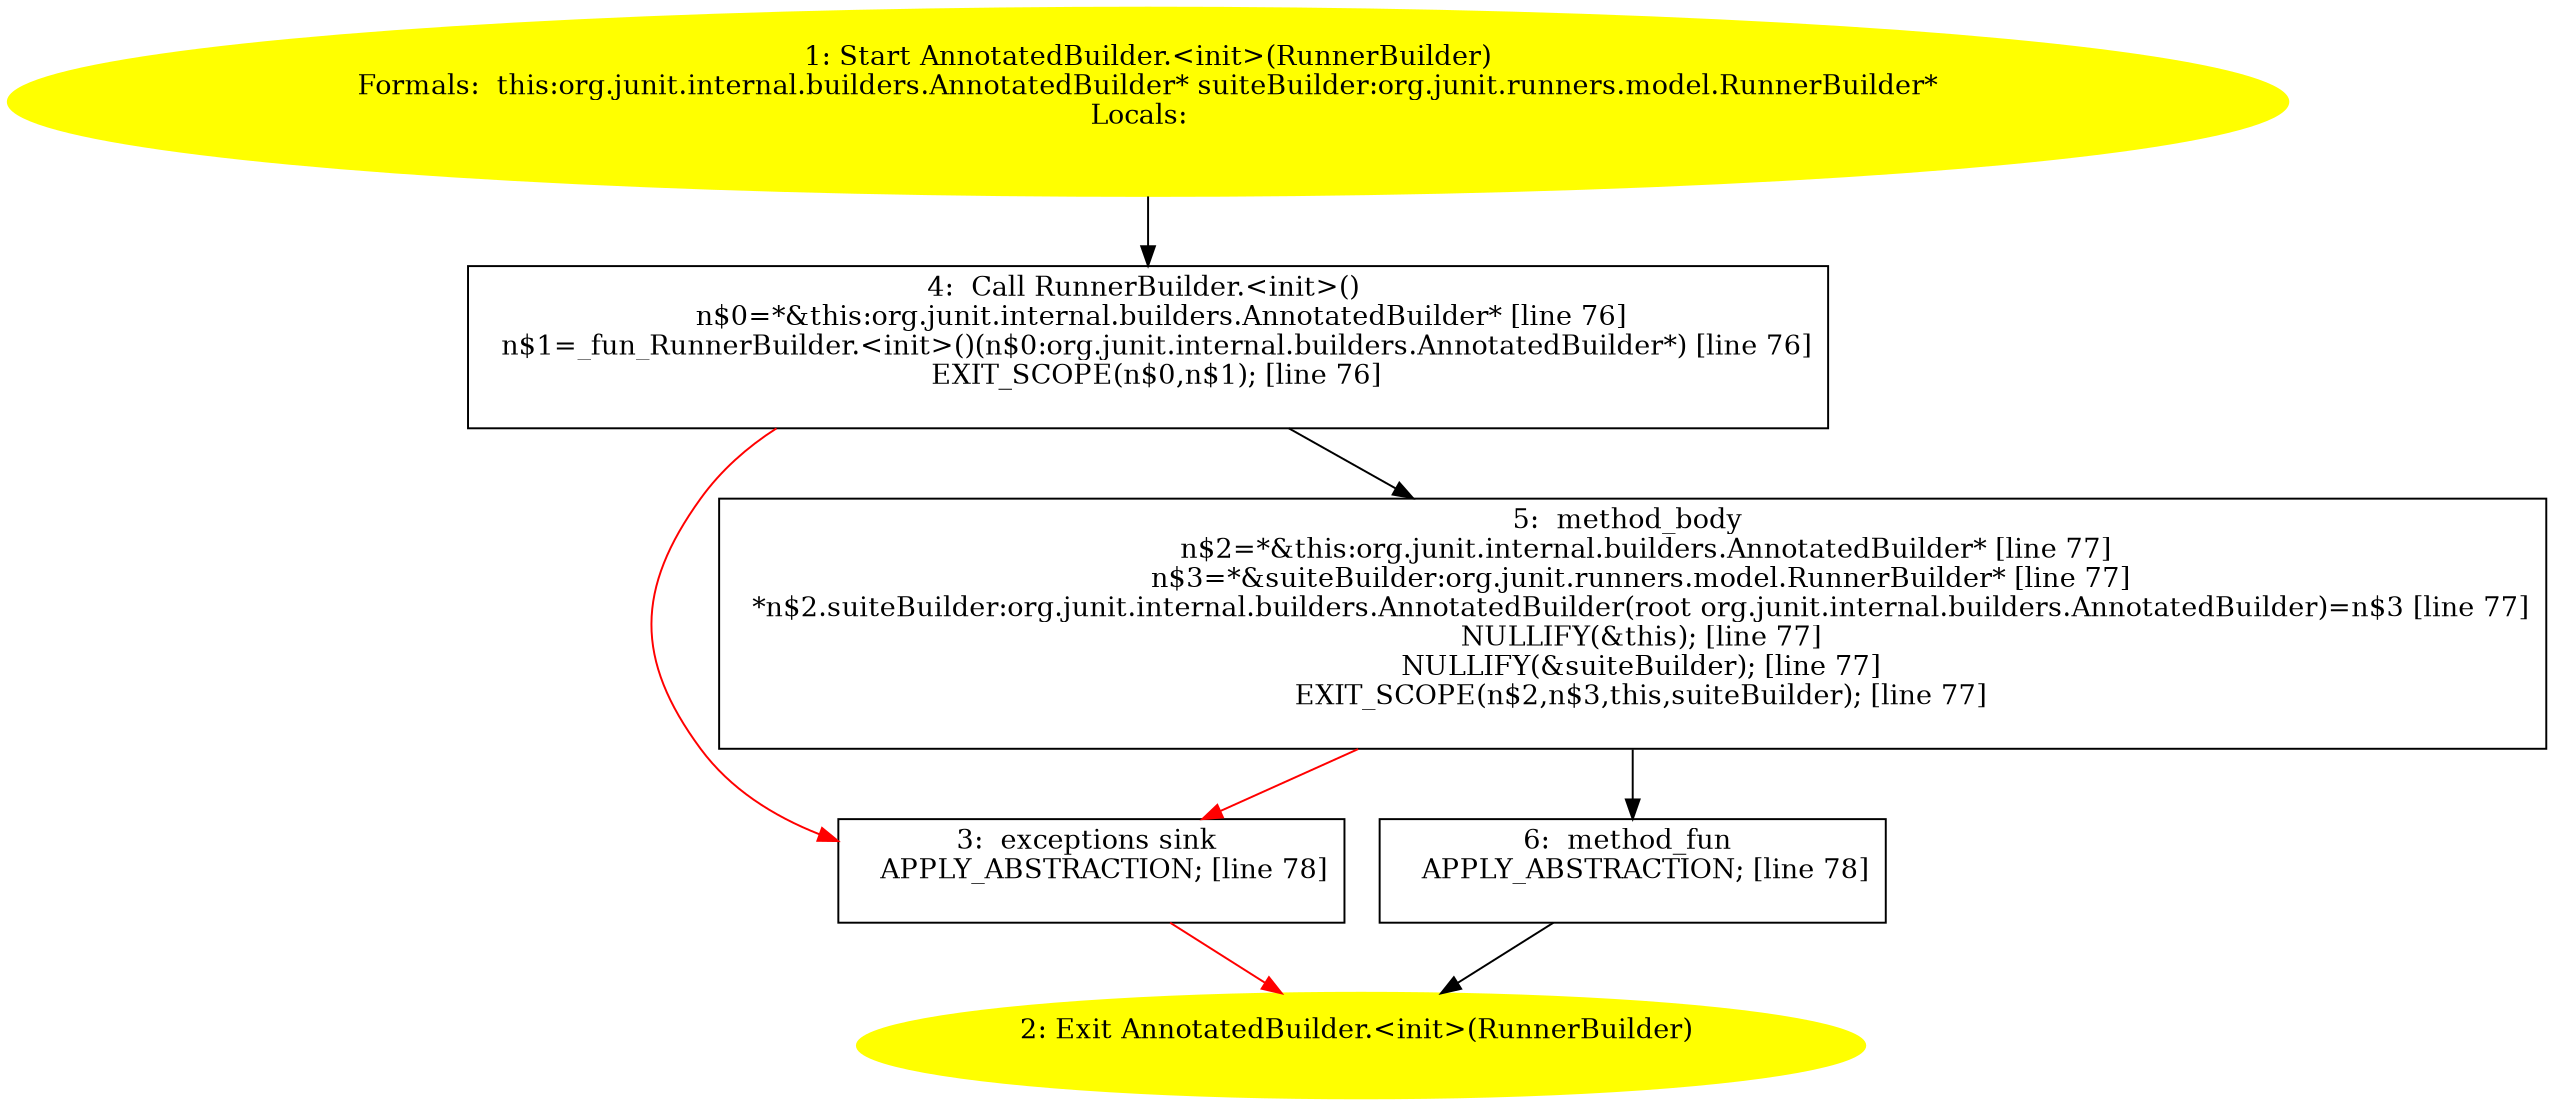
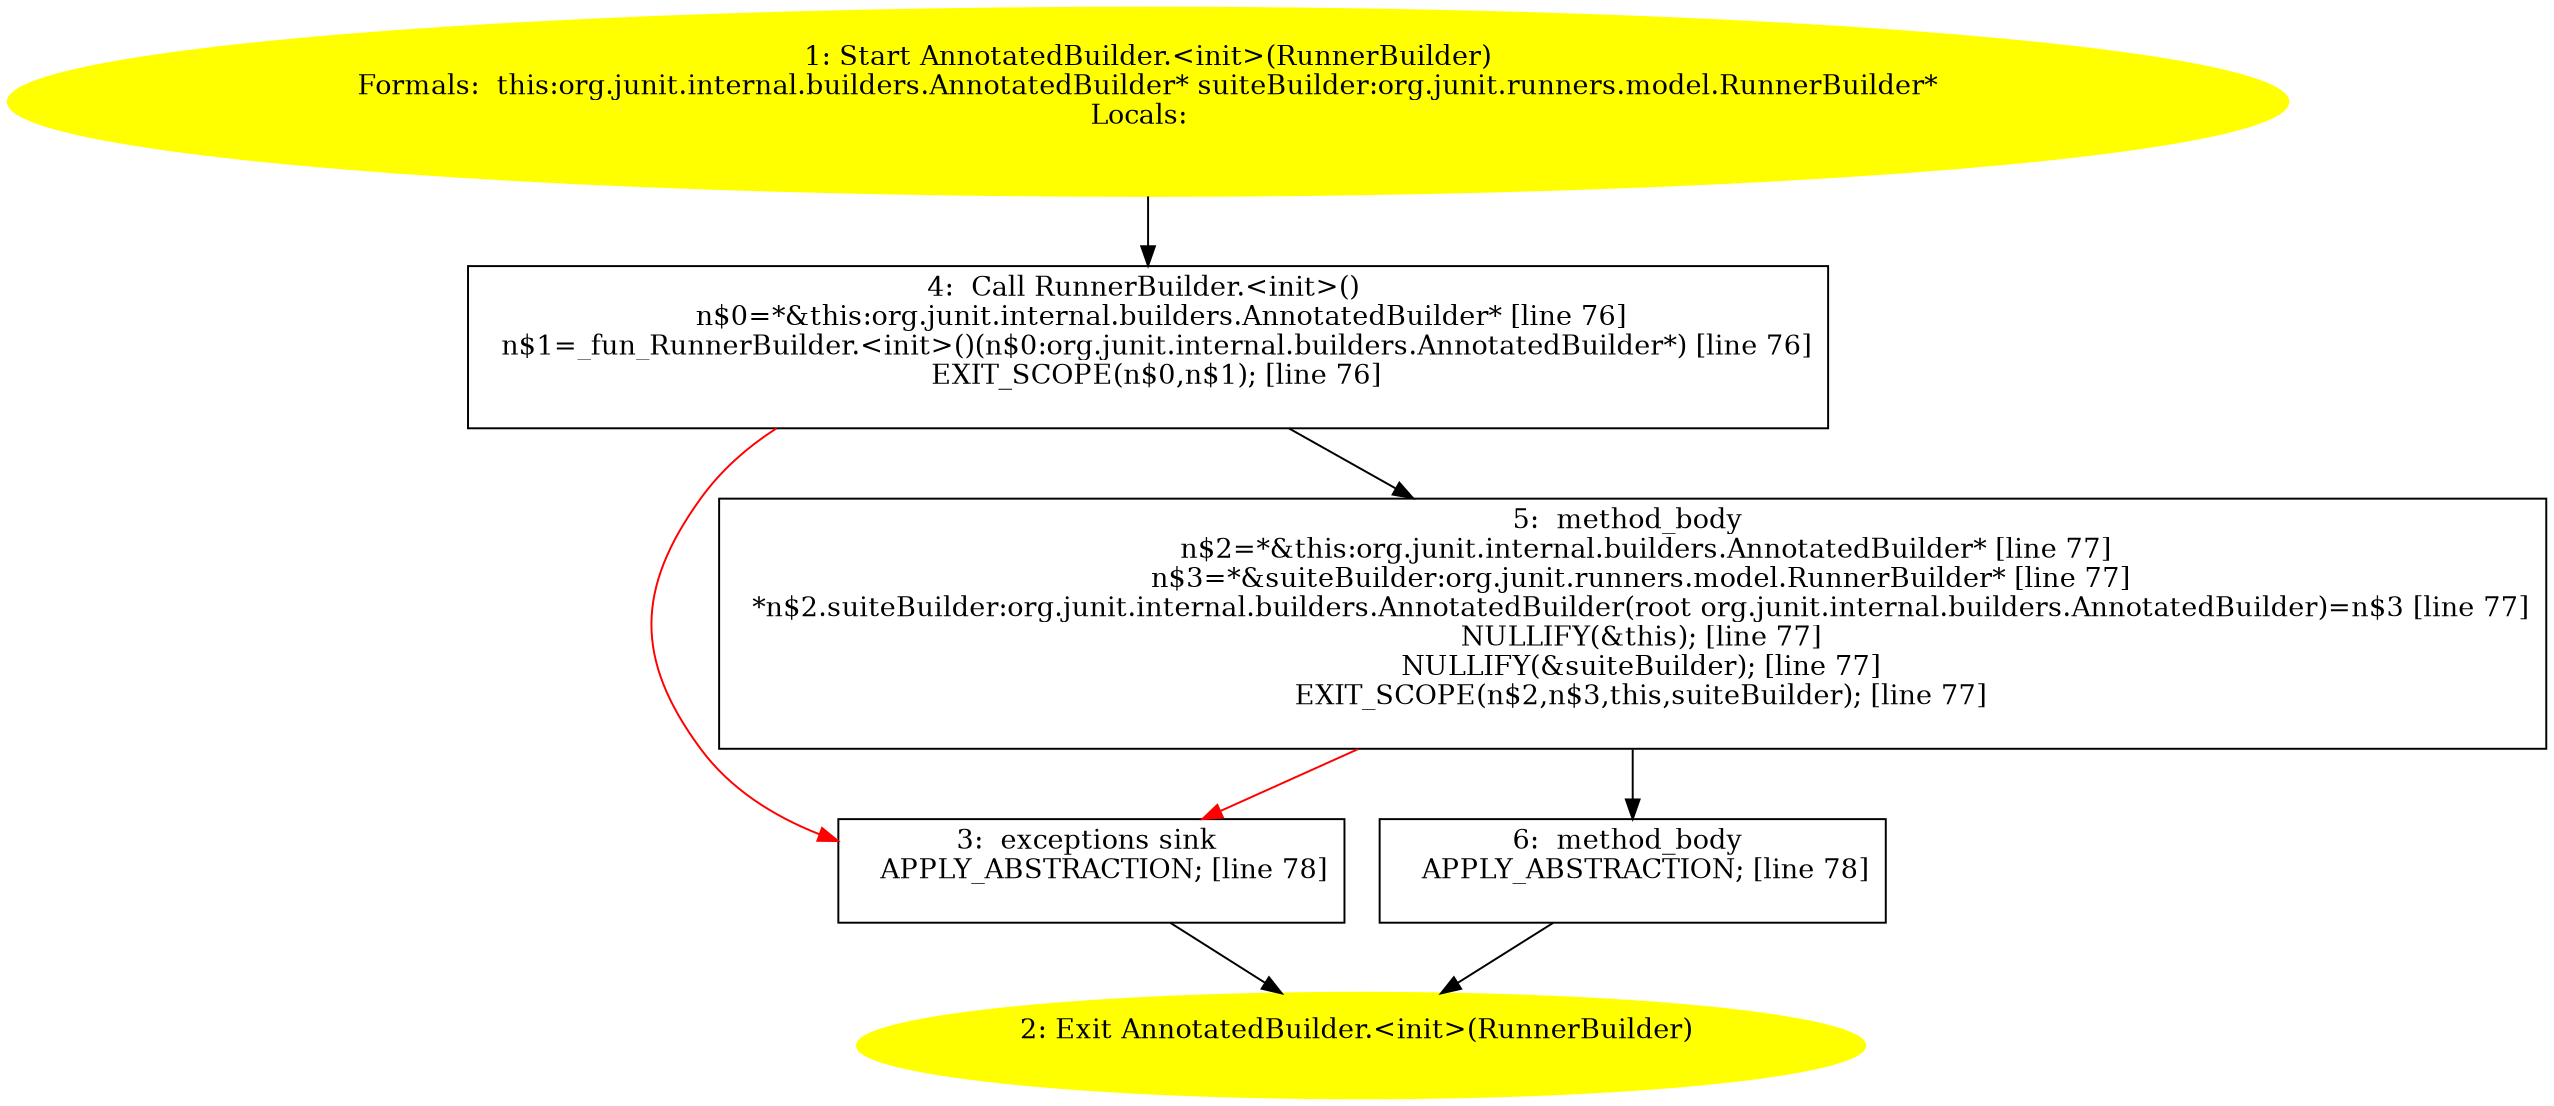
node "6:  method_fun APPLY_ABSTRACTION; [line 78]": label "6:  method_fun APPLY_ABSTRACTION; [line 78]" -> "6:  method_body APPLY_ABSTRACTION; [line 78]"
edge "3:  exceptions sink APPLY_ABSTRACTION; [line 78]" -> "2: Exit AnnotatedBuilder.<init>(RunnerBuilder)": color red -> black
